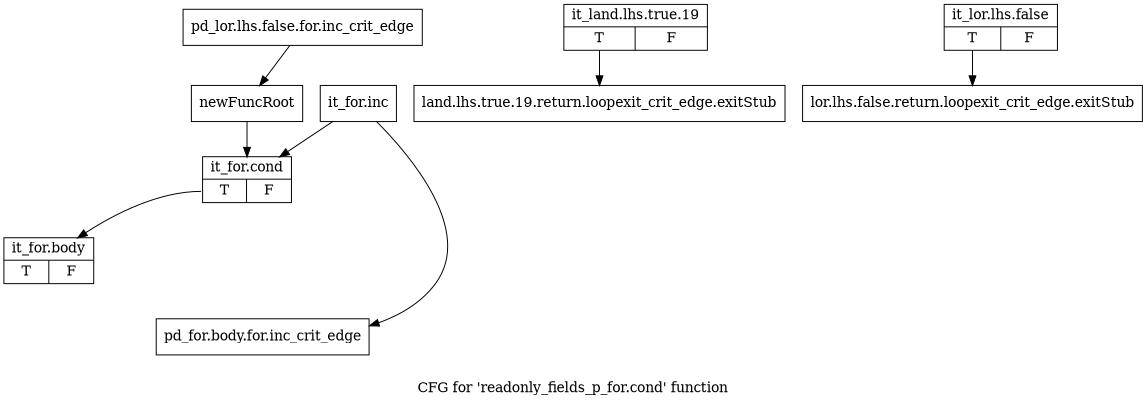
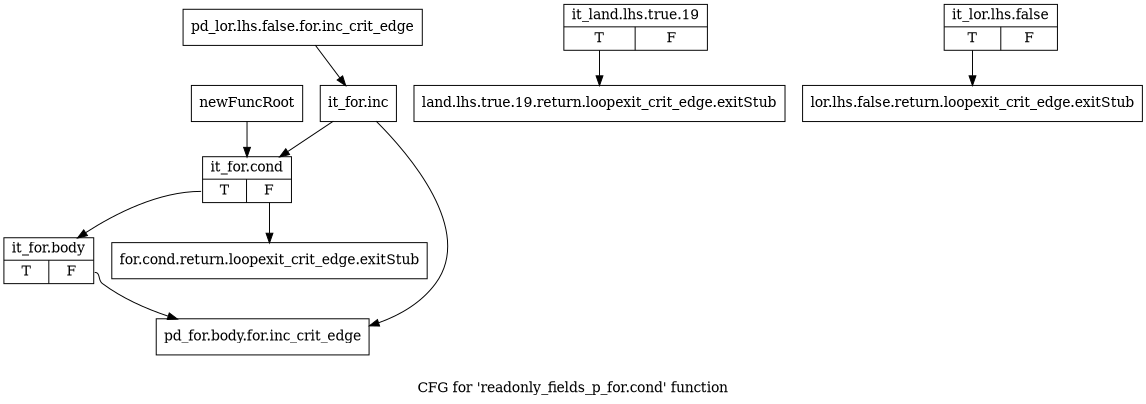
edge "pd_lor.lhs.false.for.inc_crit_edge" -> "newFuncRoot": now "pd_lor.lhs.false.for.inc_crit_edge" -> "it_for.inc"
node "for.cond.return.loopexit_crit_edge.exitStub": added
edge "it_for.body" -> "pd_for.body.for.inc_crit_edge": added
